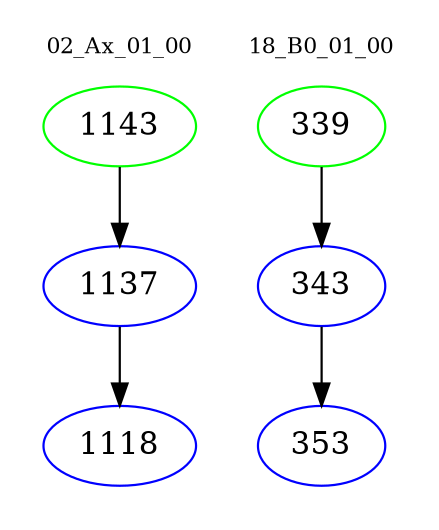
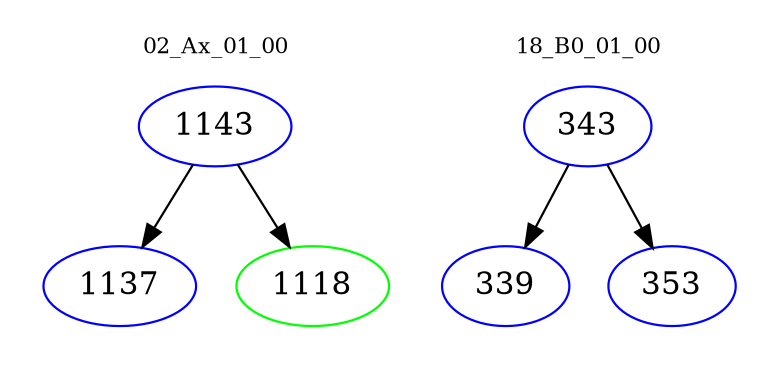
node "1143": color green -> blue
node "339": color green -> blue
edge "339" -> "343": reversed
edge "1137" -> "1118": now "1143" -> "1118"
node "1118": color blue -> green
